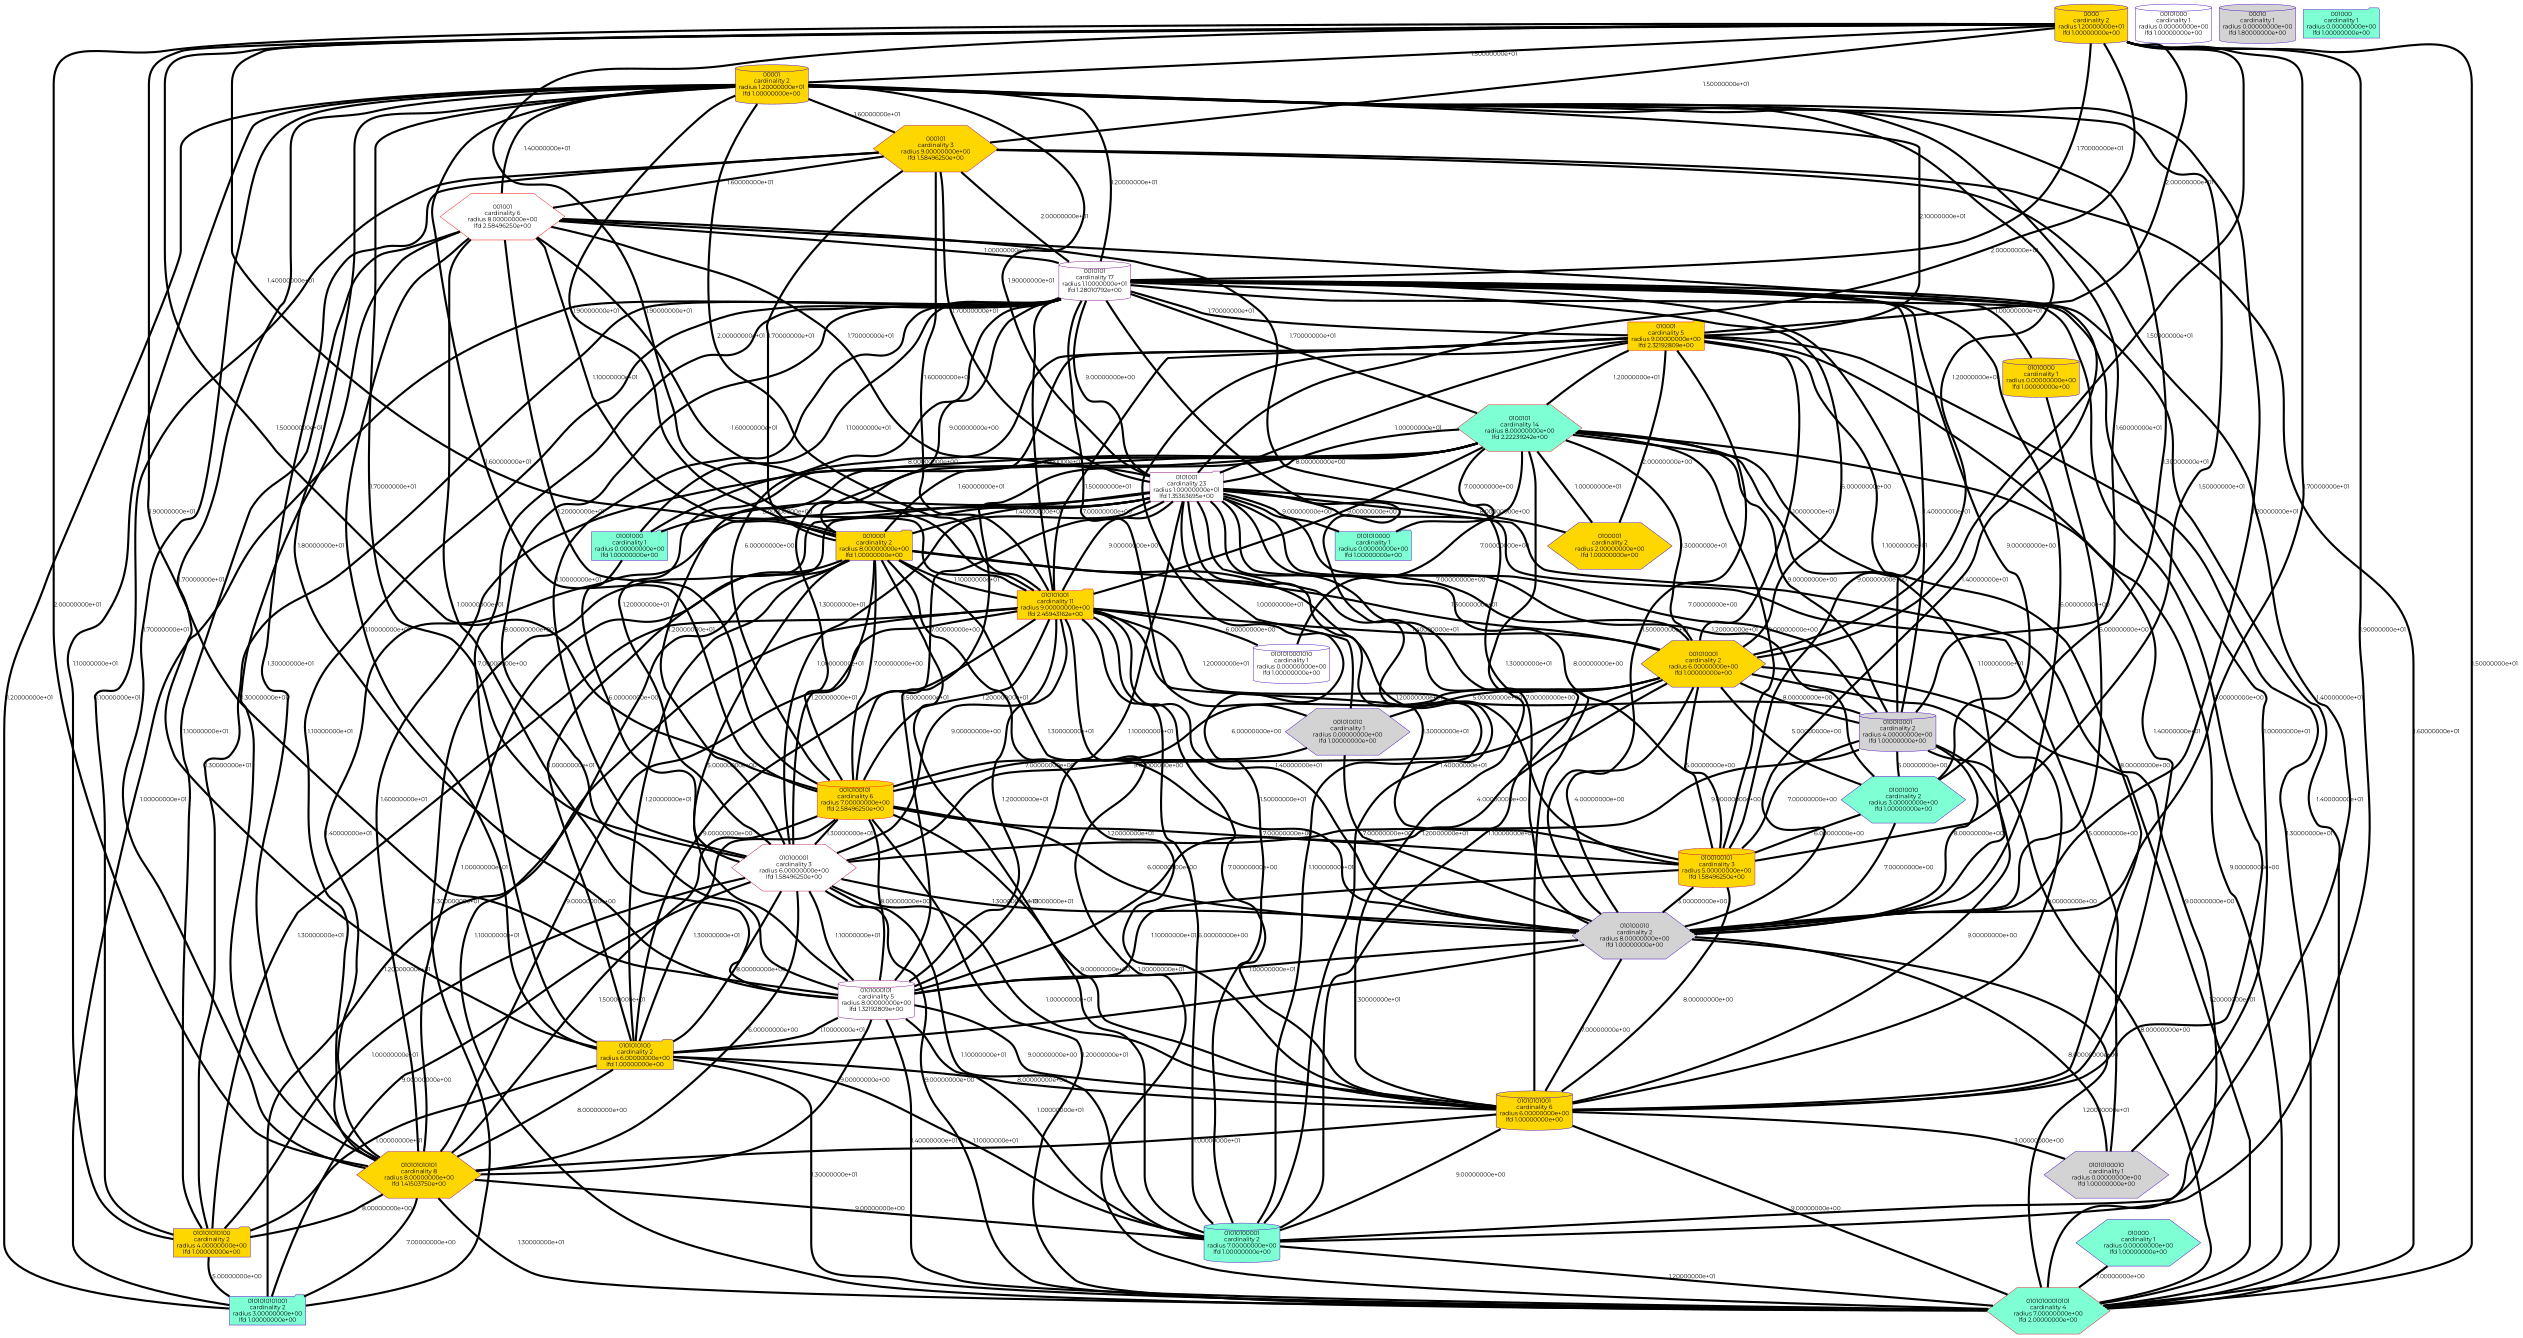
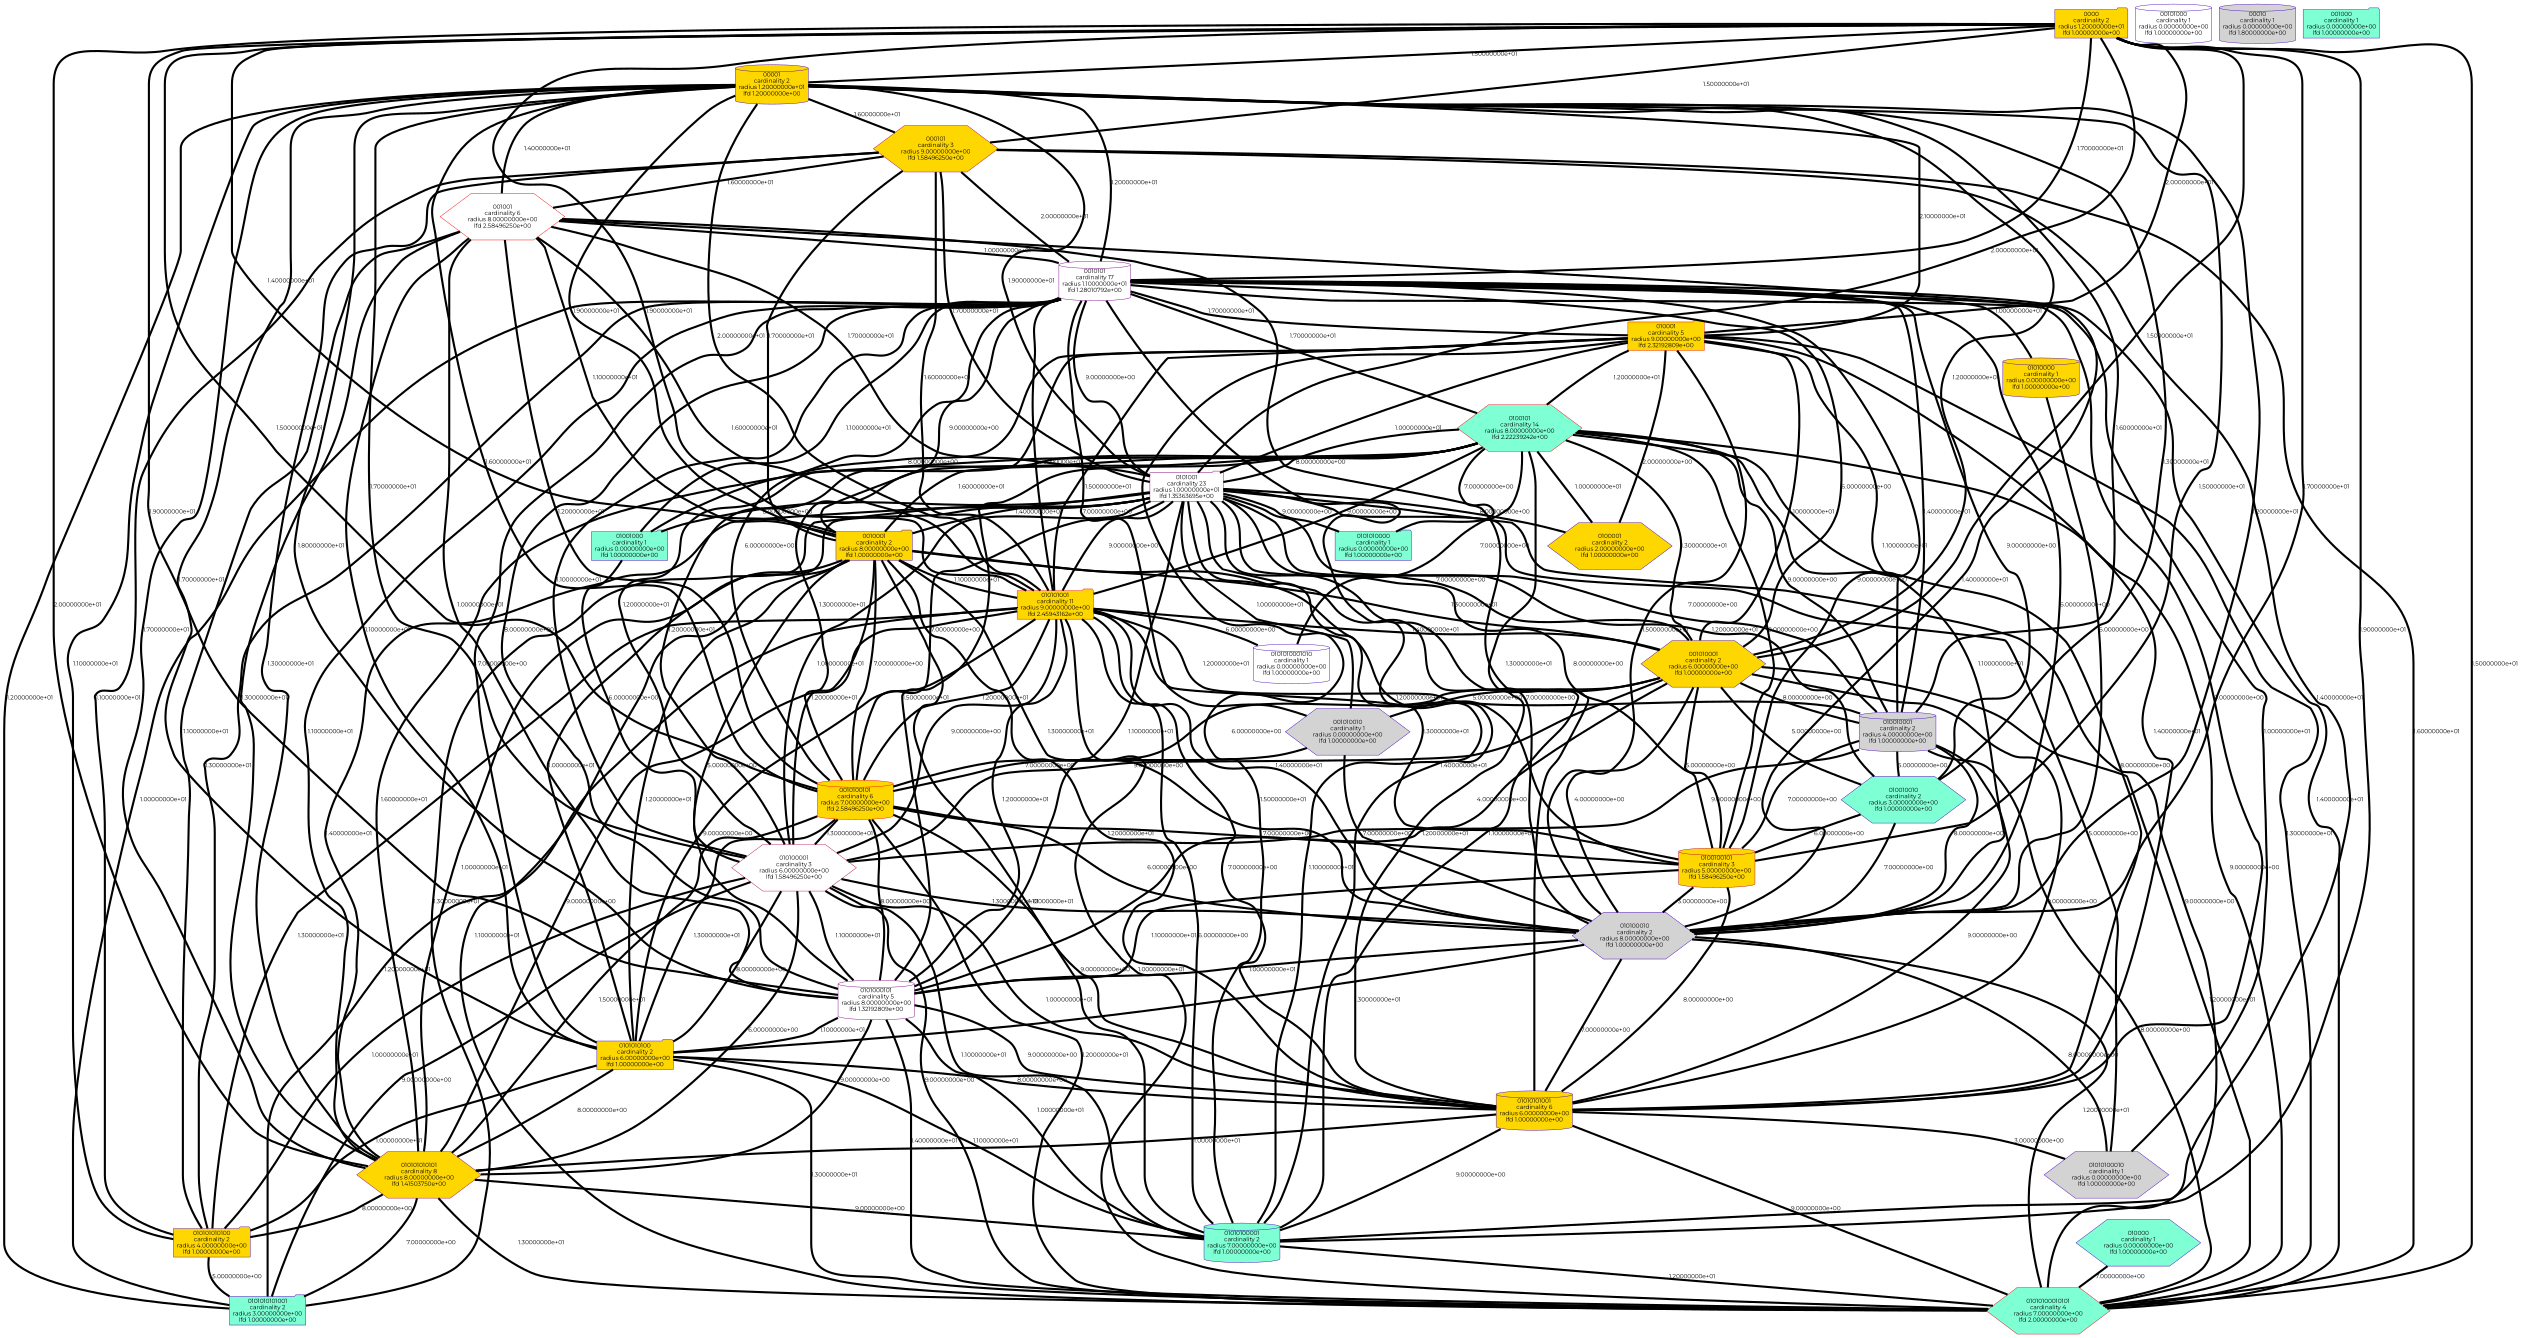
node "0000 cardinality 2 radius 1.20000000e+01 lfd 1.00000000e+00": shape cylinder -> folder
node "00001 cardinality 2 radius 1.20000000e+01 lfd 1.00000000e+00": label "00001 cardinality 2 radius 1.20000000e+01 lfd 1.00000000e+00" -> "00001 cardinality 2 radius 1.20000000e+01 lfd 1.20000000e+00"
